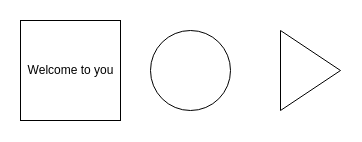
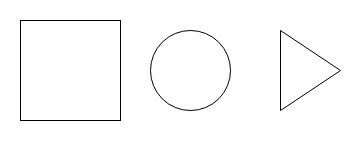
node "Welcome to you": removed
